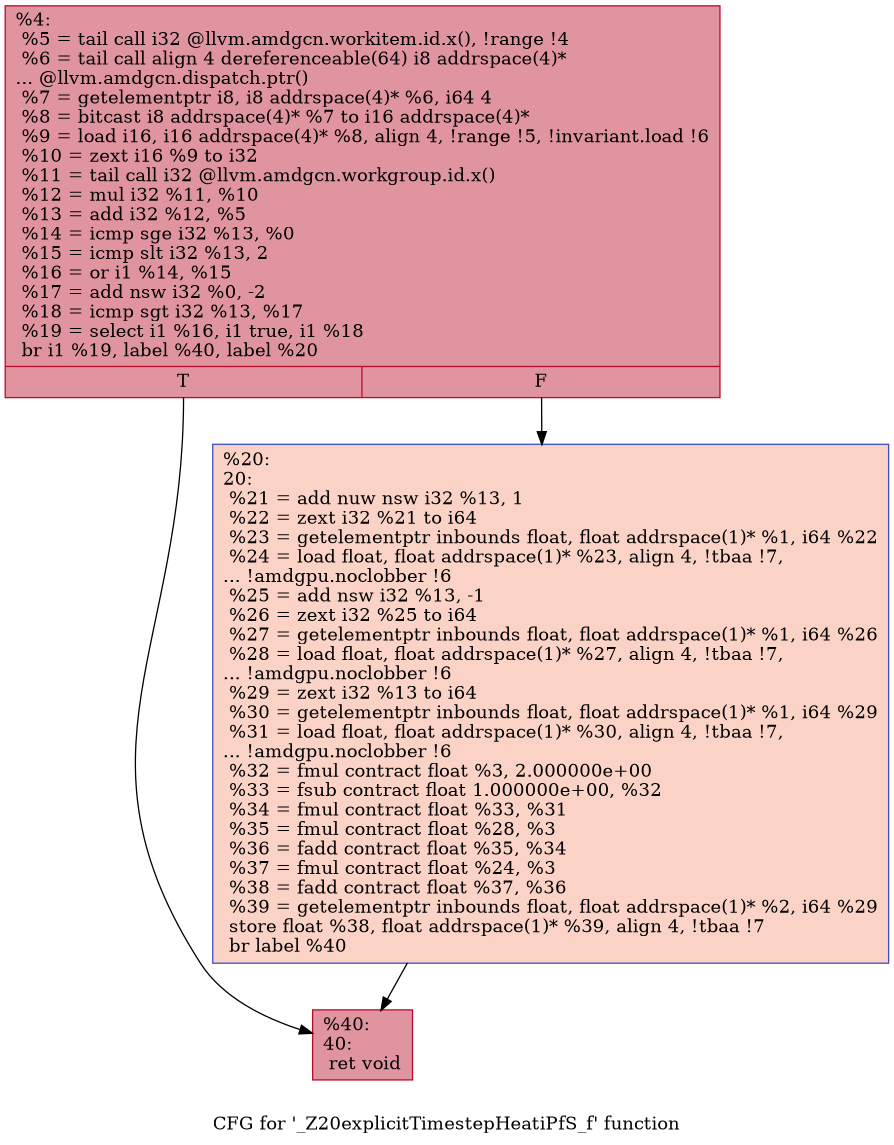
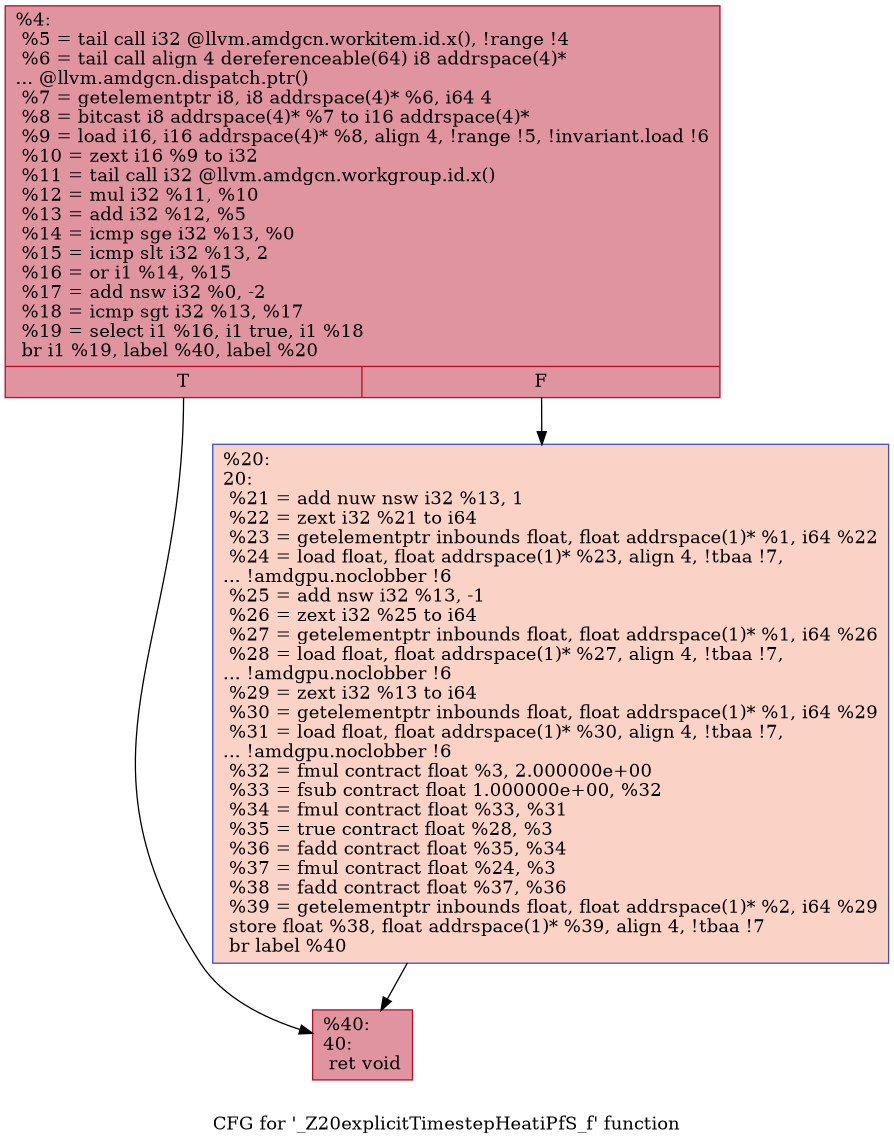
node "%20:": text "%35 = fmul contract float %28, %3" -> "%35 = true contract float %28, %3"
